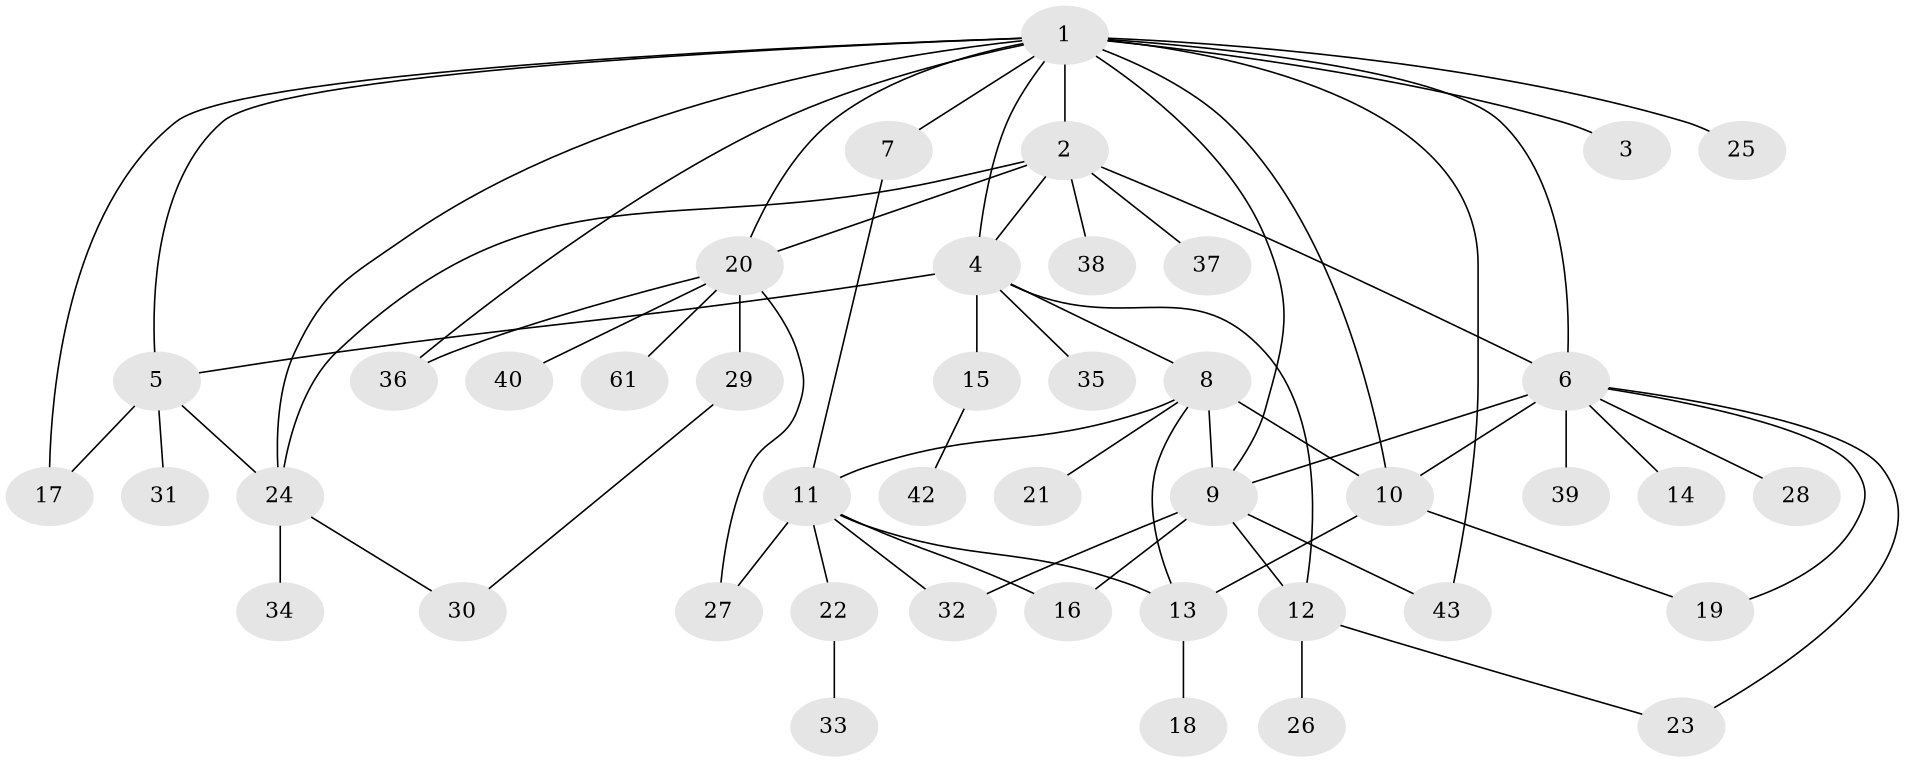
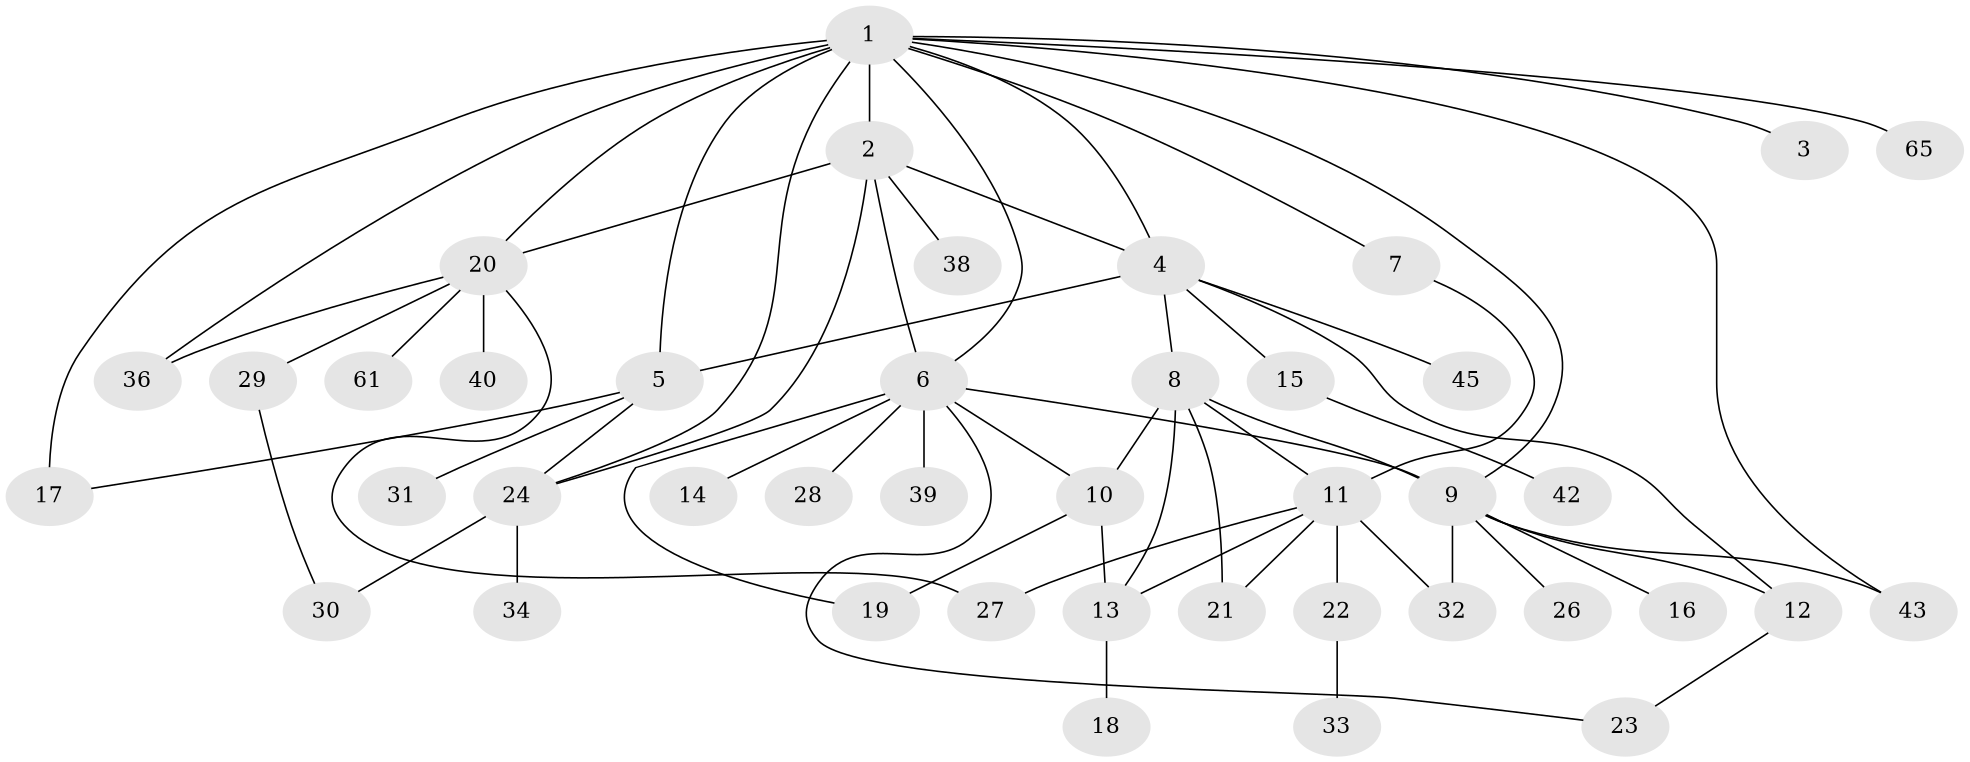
node "25": label "25" -> "65"
edge "1" -- "10": removed
node "37": removed
node "35": label "35" -> "45"
edge "11" -- "16": now "11" -- "21"
edge "12" -- "26": now "9" -- "26"
